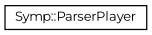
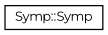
node "Symp::ParserPlayer": label "Symp::ParserPlayer" -> "Symp::Symp"
